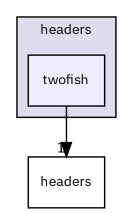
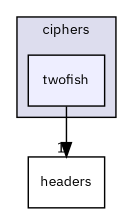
cluster "headers": label "headers" -> "ciphers"
